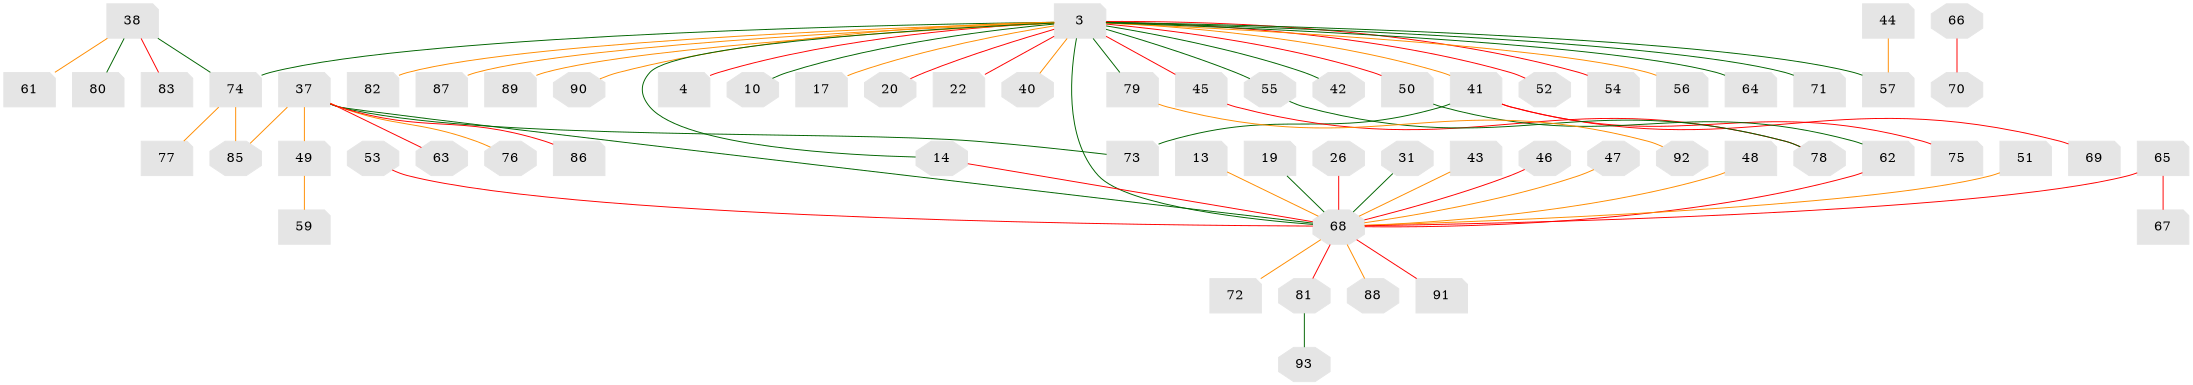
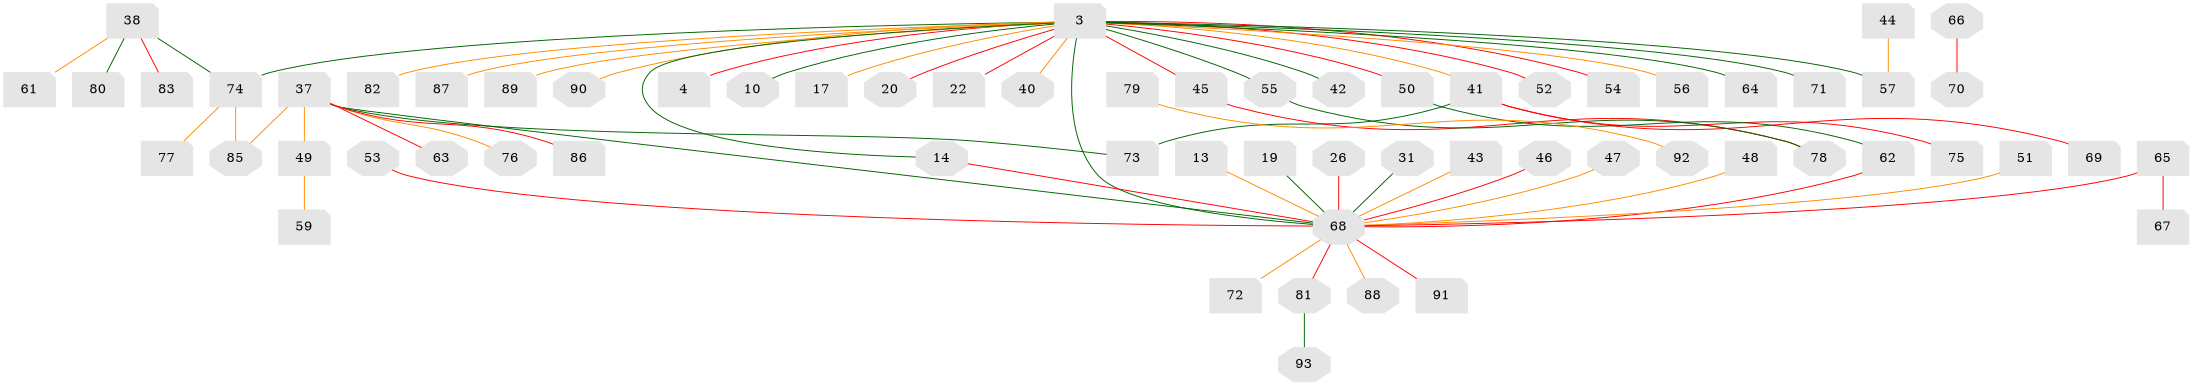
edge "3" -- "79": removed
